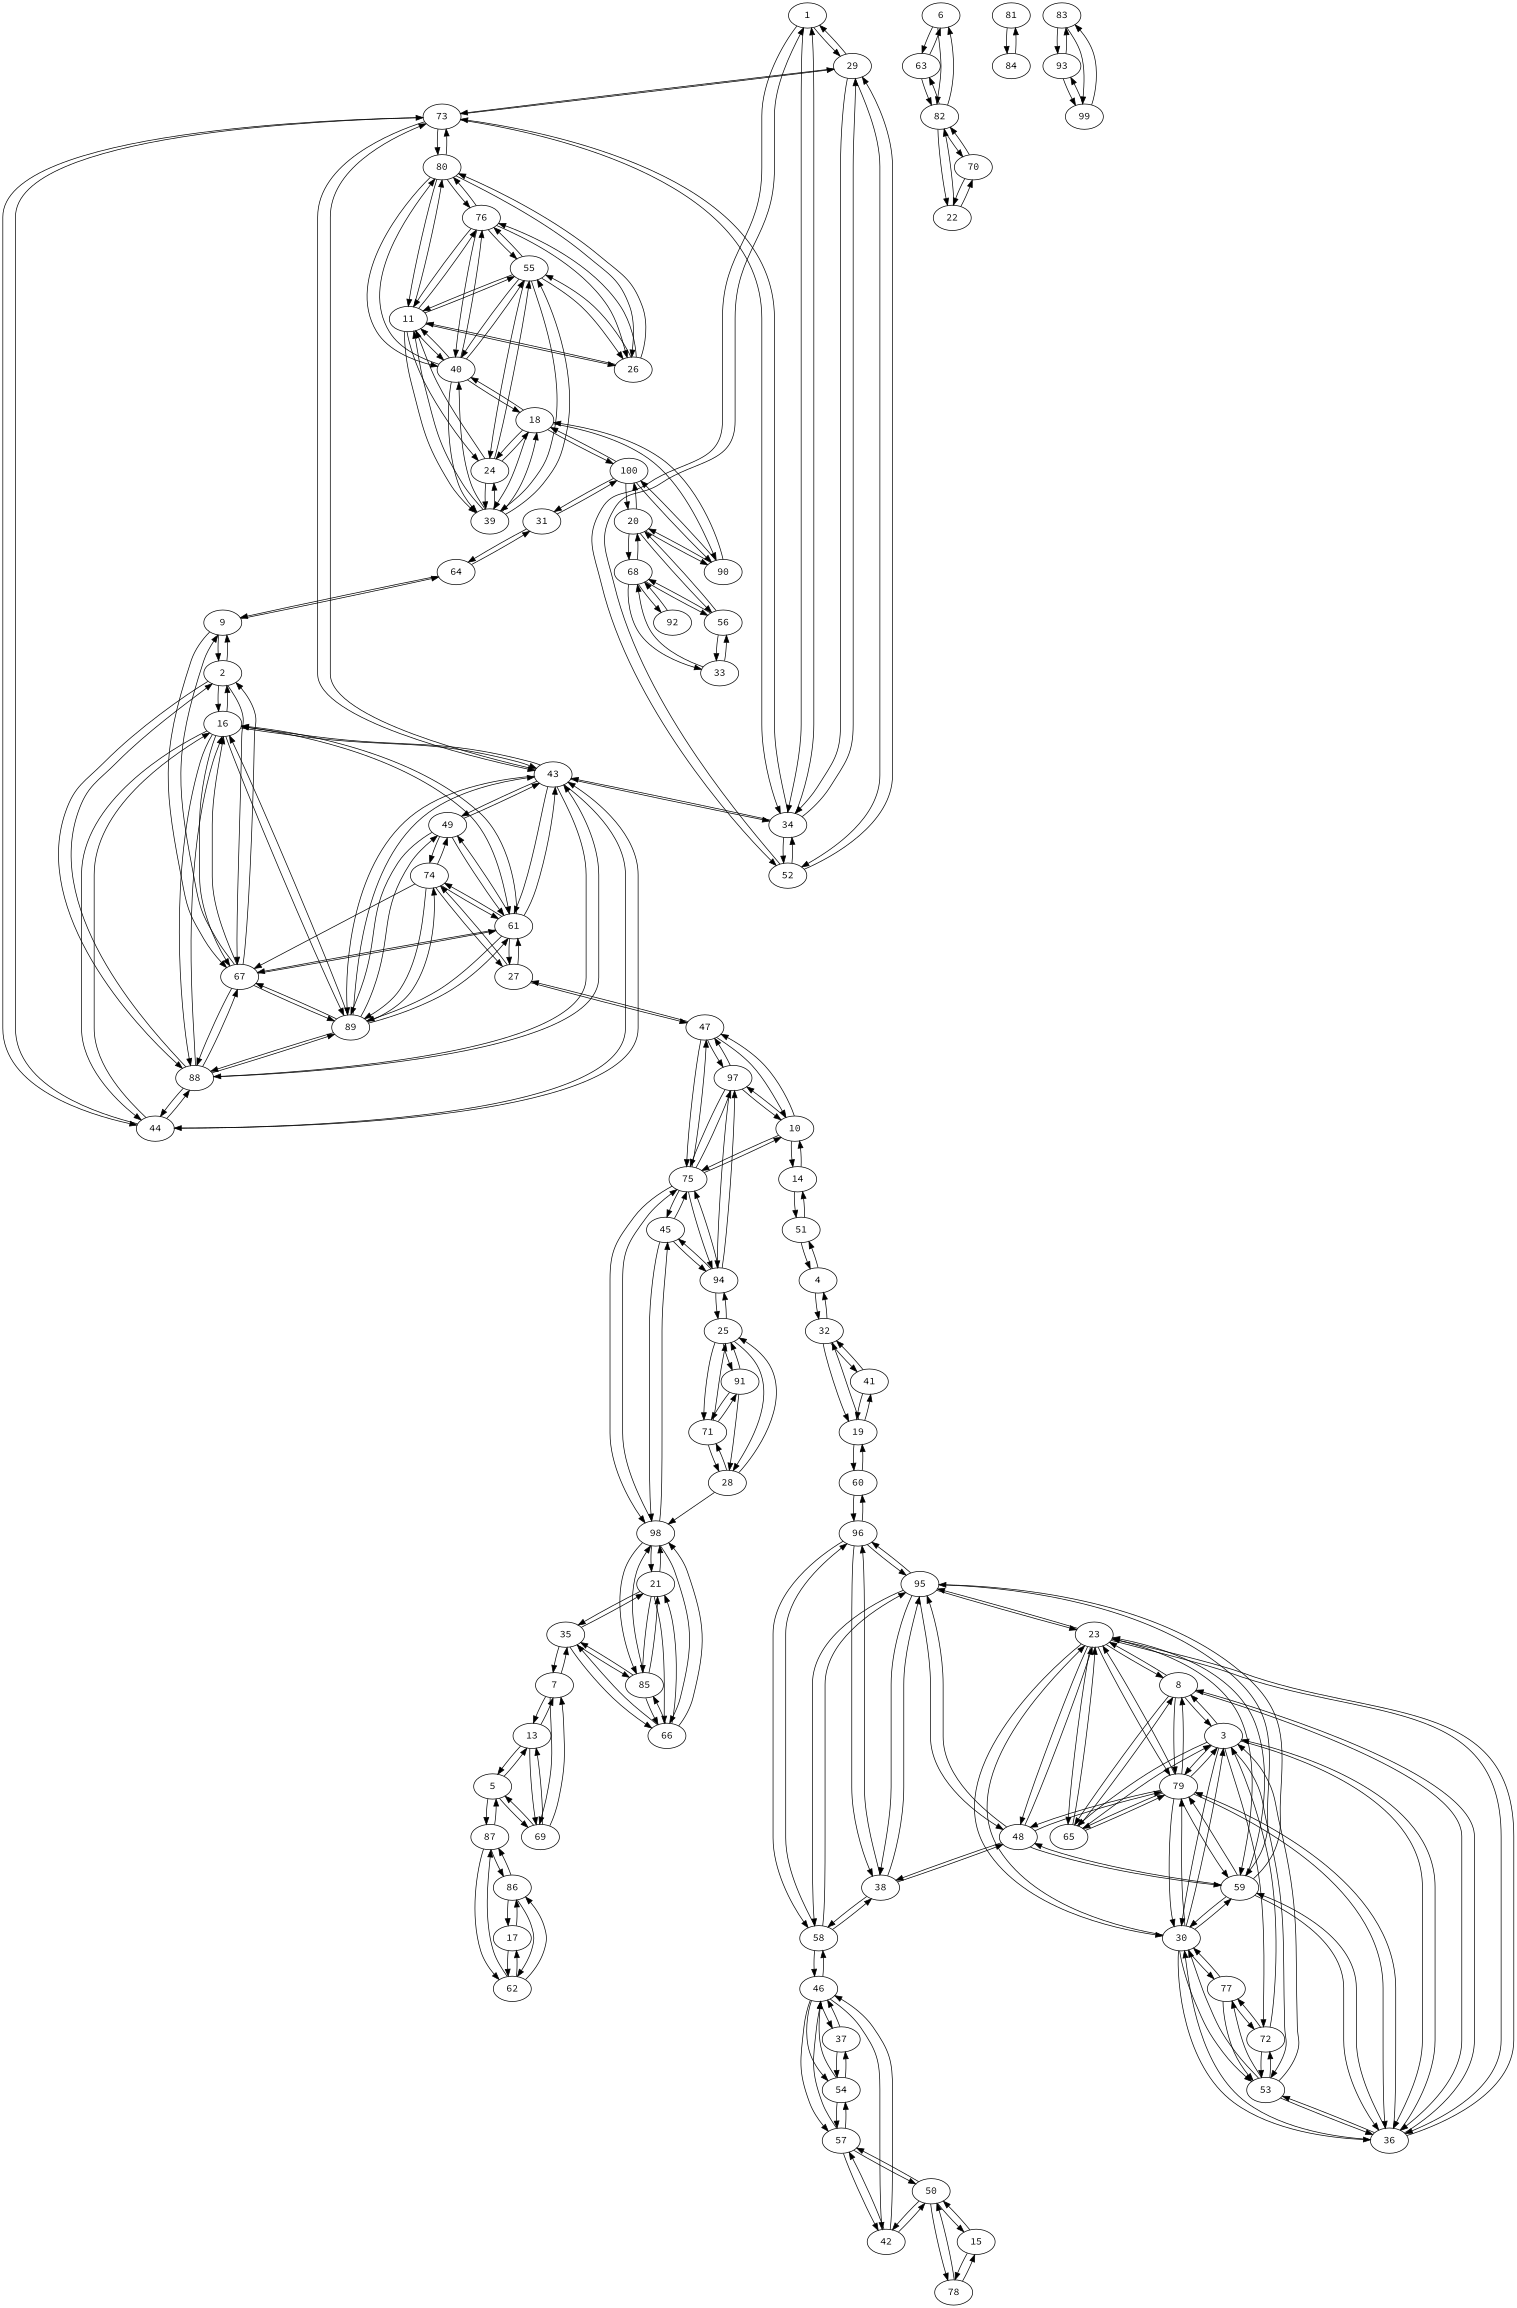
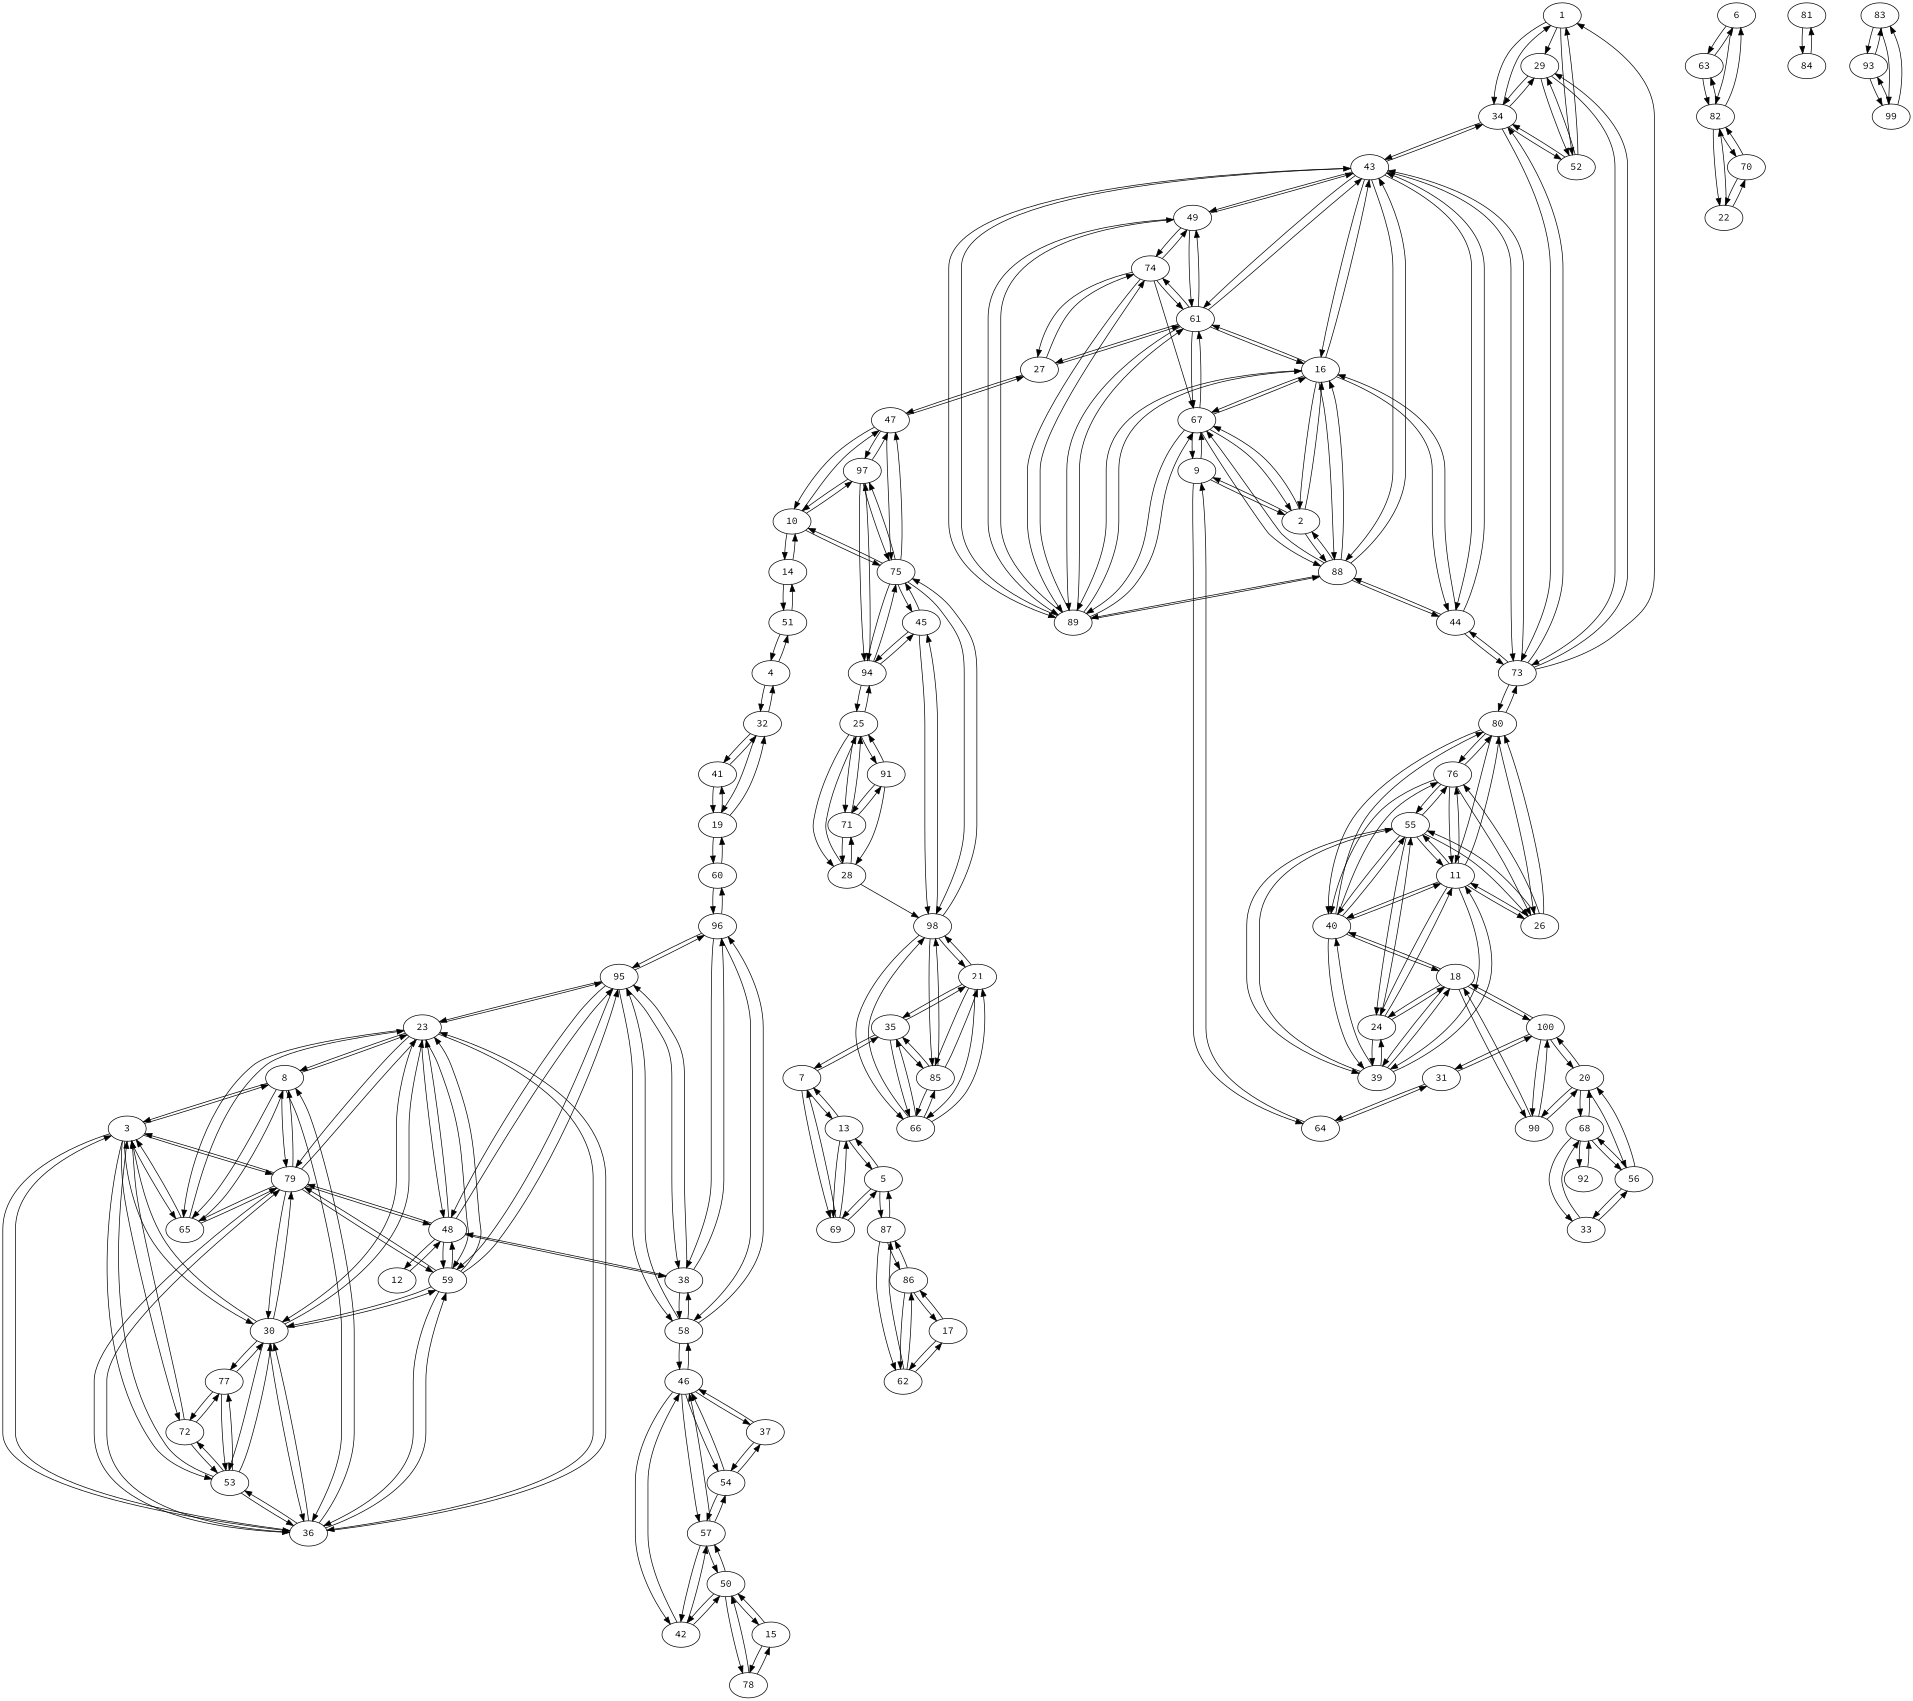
edge "29" -> "1": now "73" -> "1"
node "12": added
